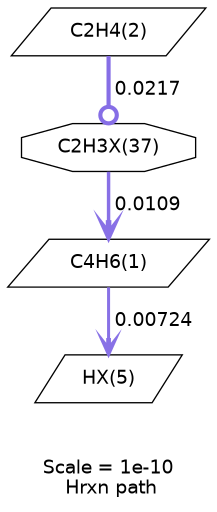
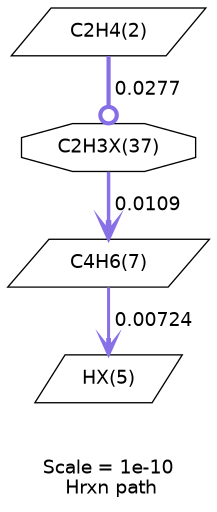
edge "C2H4(2)" -> "C2H3X(37)": label " 0.0217" -> " 0.0277"
node "C4H6(1)": label "C4H6(1)" -> "C4H6(7)"
